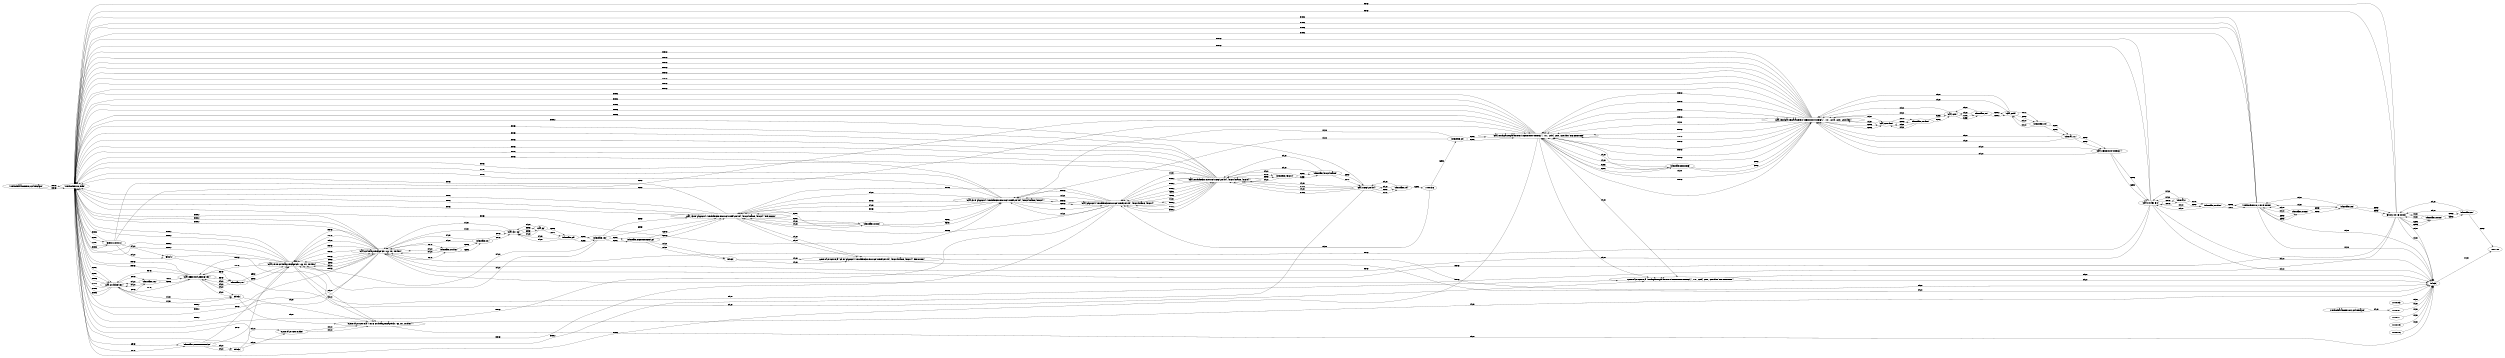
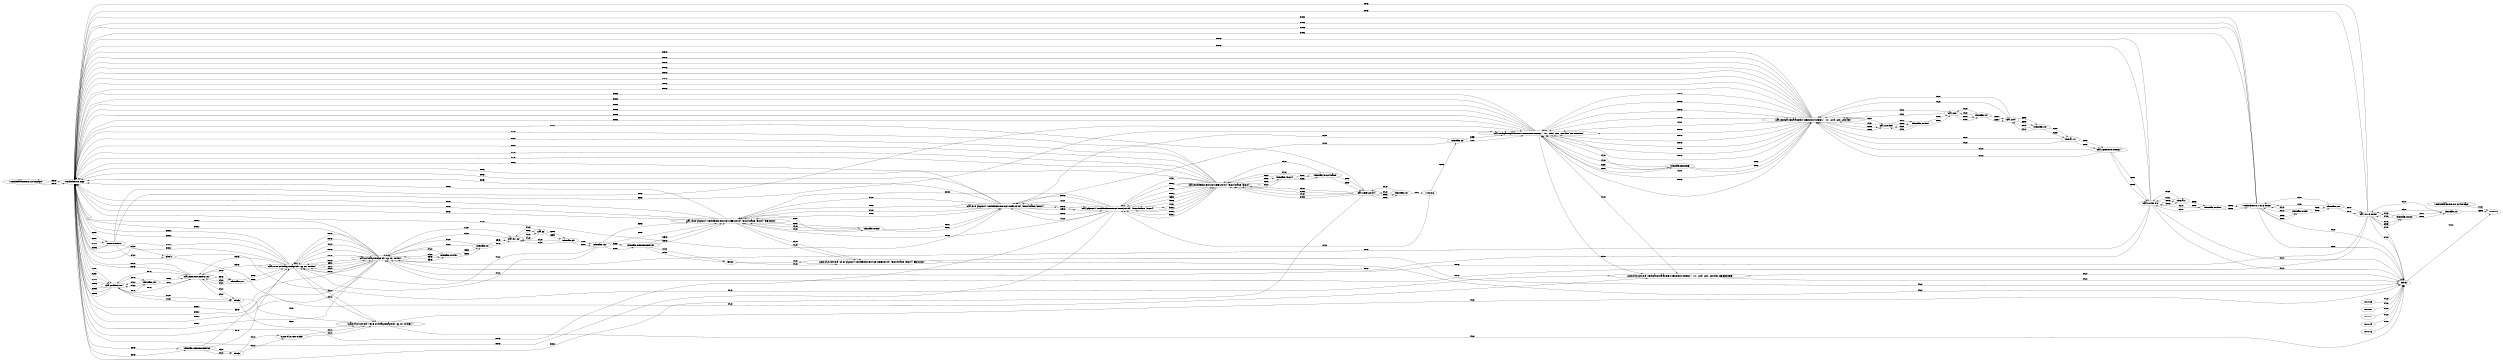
node "(Block,*str = NULL)": label "(Block,*str = NULL)" -> "(Call,*str = NULL)"
edge "(MethodParameterOut,curl_escape)" -> "1000107": now "(MethodParameterOut,curl_escape)" -> "1000100"
